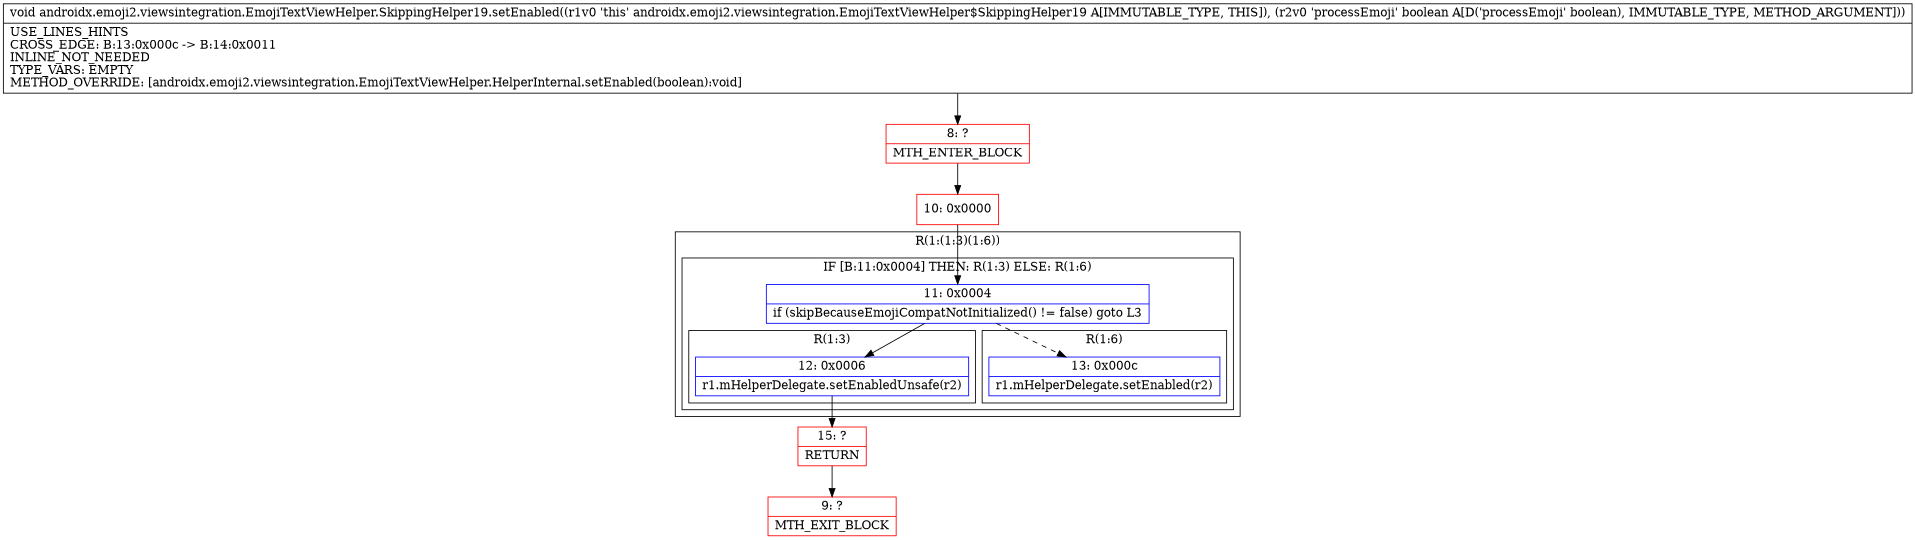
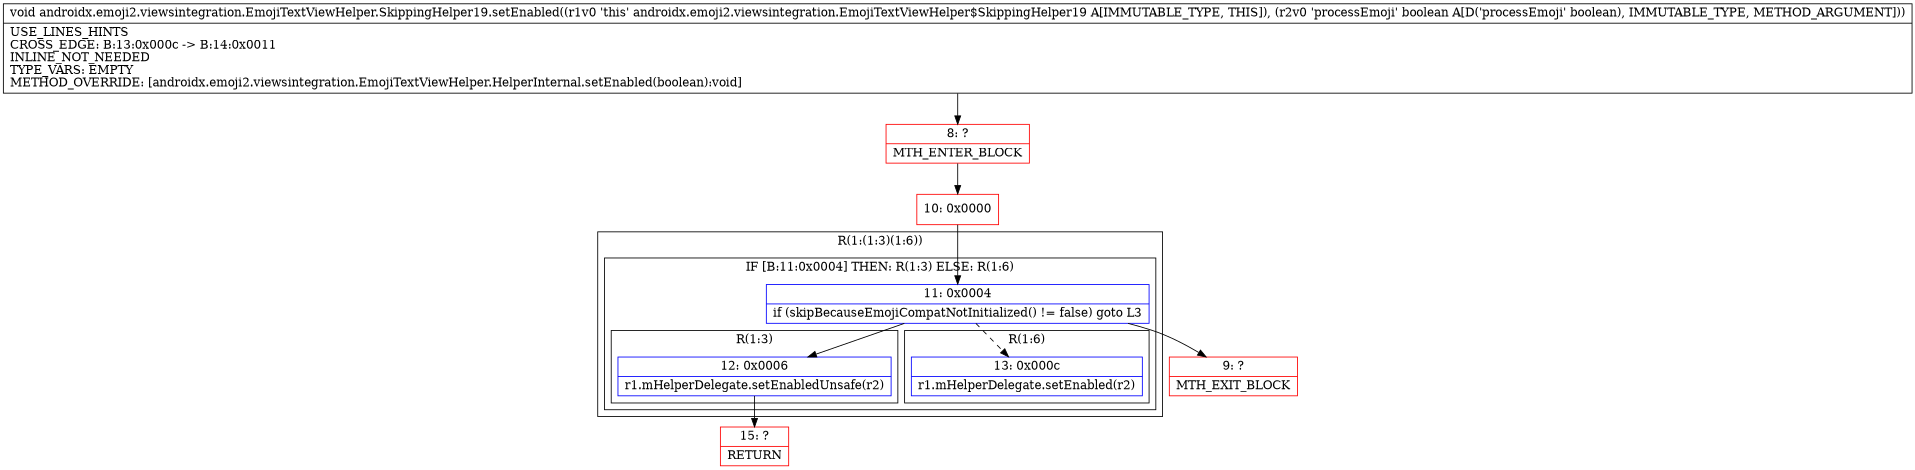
edge "15: ?" -> "9: ?": now "11: 0x0004" -> "9: ?"
